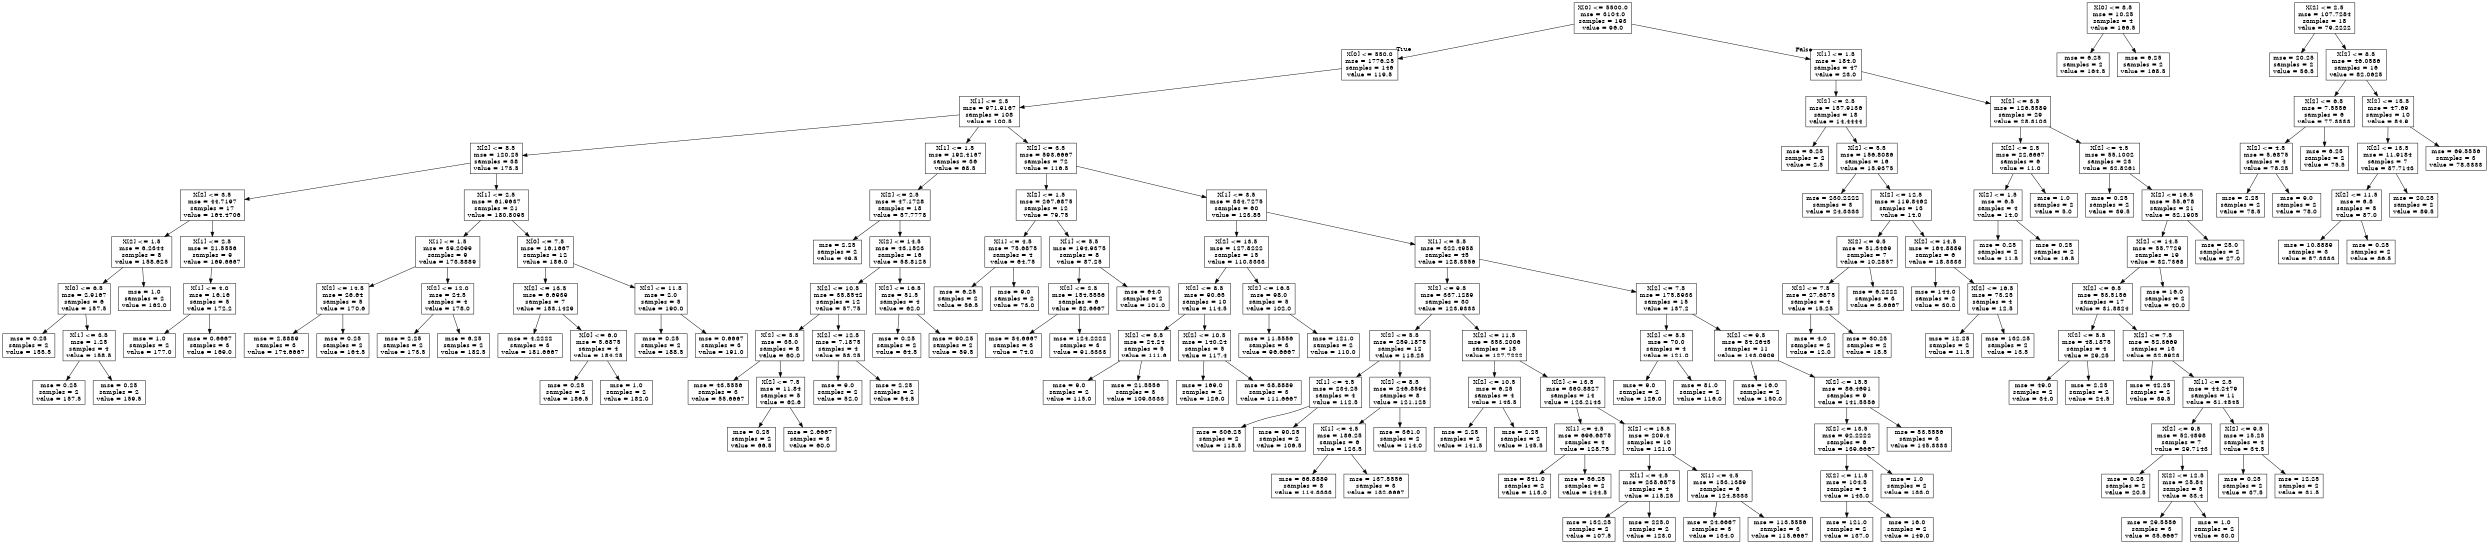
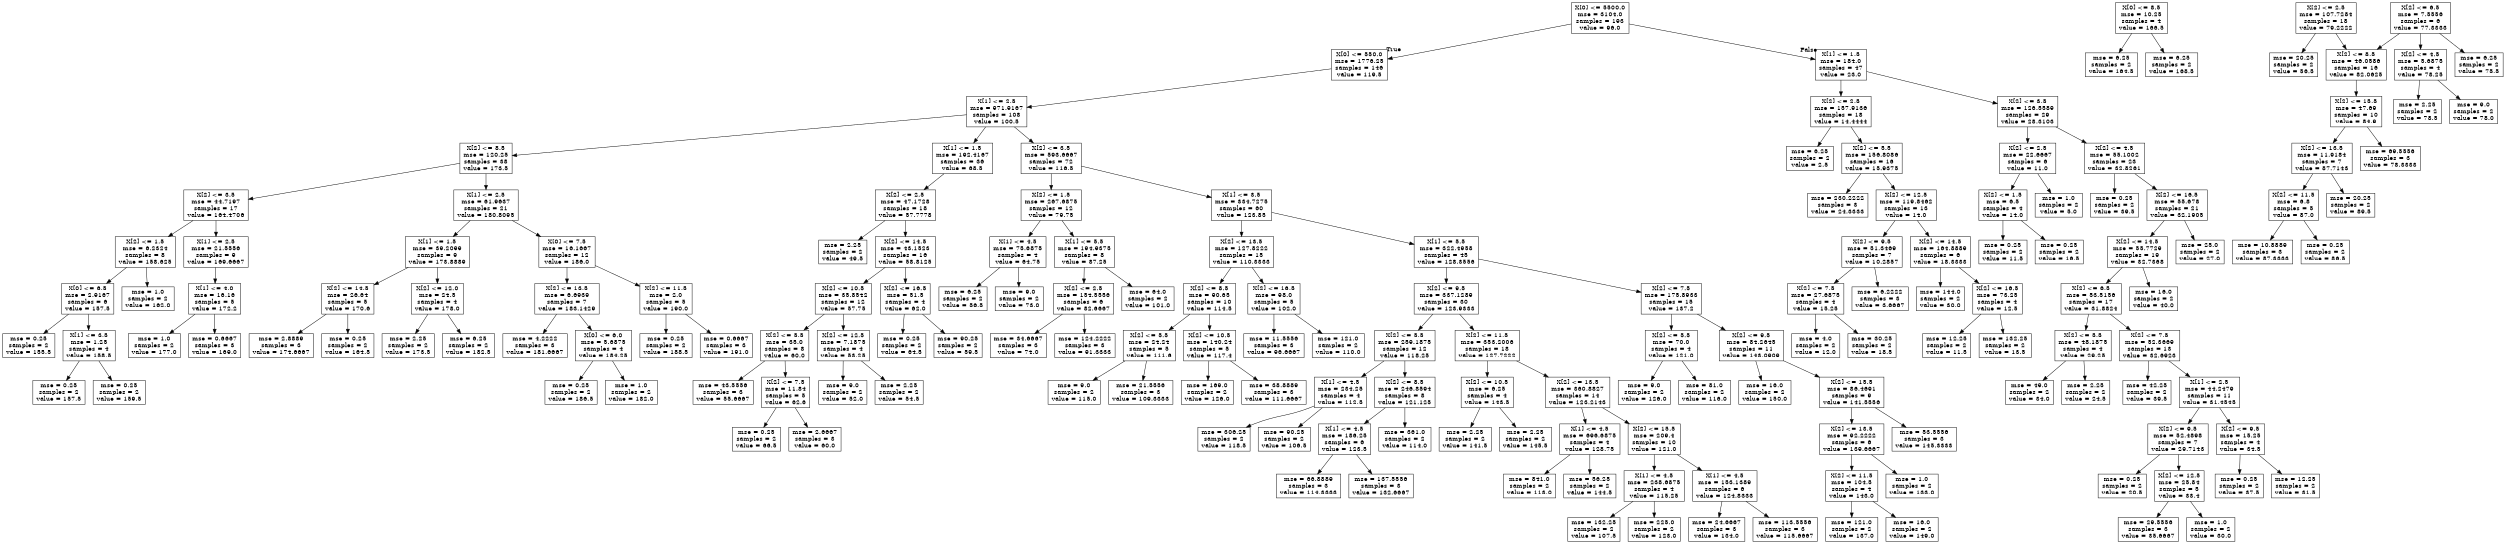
edge "X[2] <= 8.5 mse = 46.0586 samples = 16 value = 82.0625" -> "X[2] <= 6.5 mse = 7.5556 samples = 6 value = 77.3333": reversed
node "X[2] <= 1.5 mse = 6.2344 samples = 8 value = 158.625": label "X[2] <= 1.5 mse = 6.2344 samples = 8 value = 158.625" -> "X[2] <= 1.5 mse = 6.2324 samples = 8 value = 158.625"
